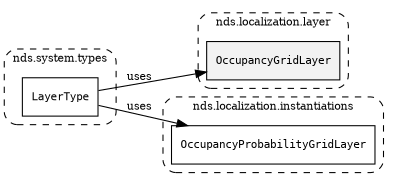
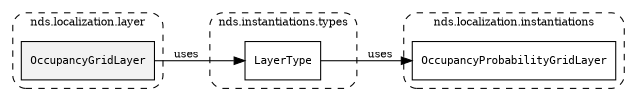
cluster "nds.system.types": label "nds.system.types" -> "nds.instantiations.types"
edge "LayerType" -> "OccupancyGridLayer": reversed
